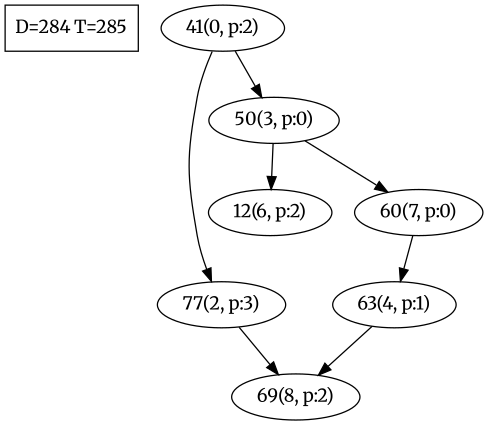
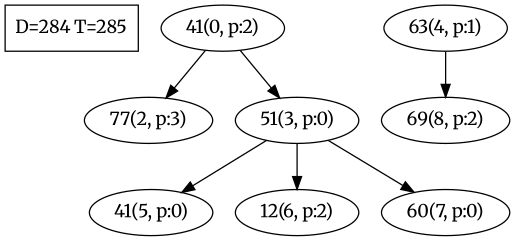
node "50(3, p:0)": label "50(3, p:0)" -> "51(3, p:0)"
node "41(5, p:0)": added
edge "60(7, p:0)" -> "63(4, p:1)": removed
edge "77(2, p:3)" -> "69(8, p:2)": removed
